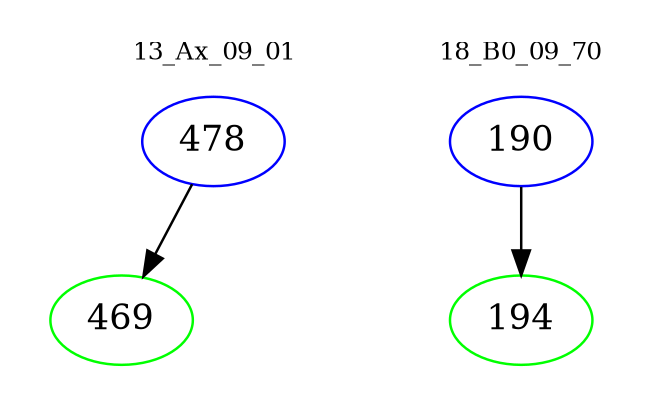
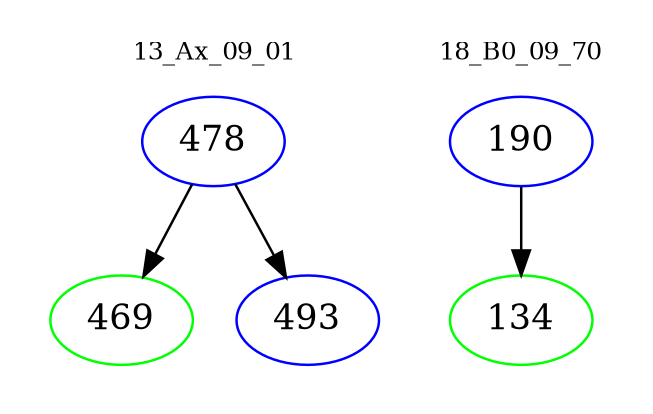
node "493": added
node "194": label "194" -> "134"
